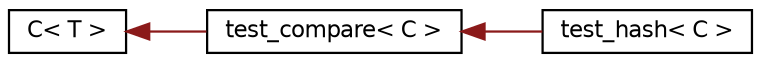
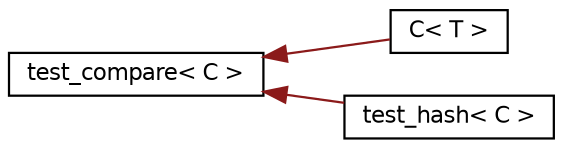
edge "test_compare< C >" -> "C< T >": reversed
